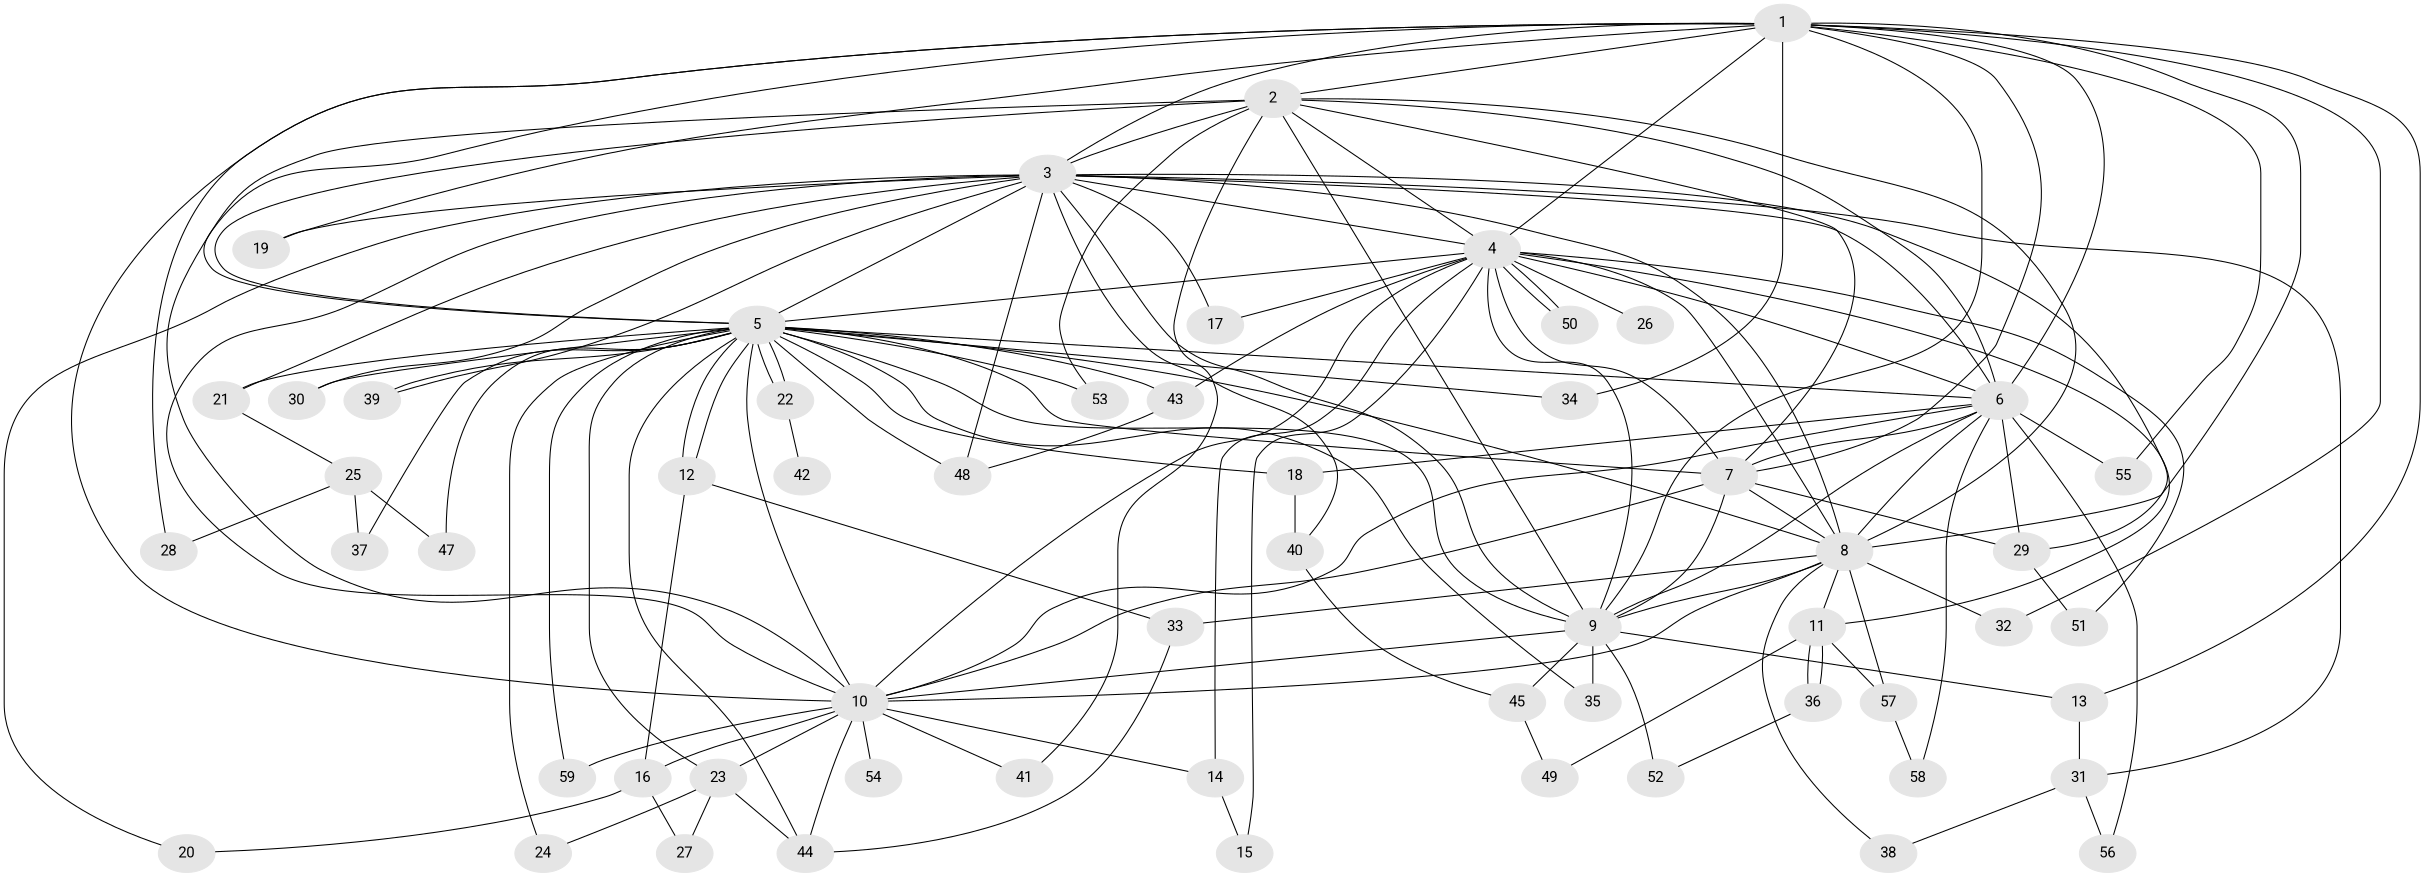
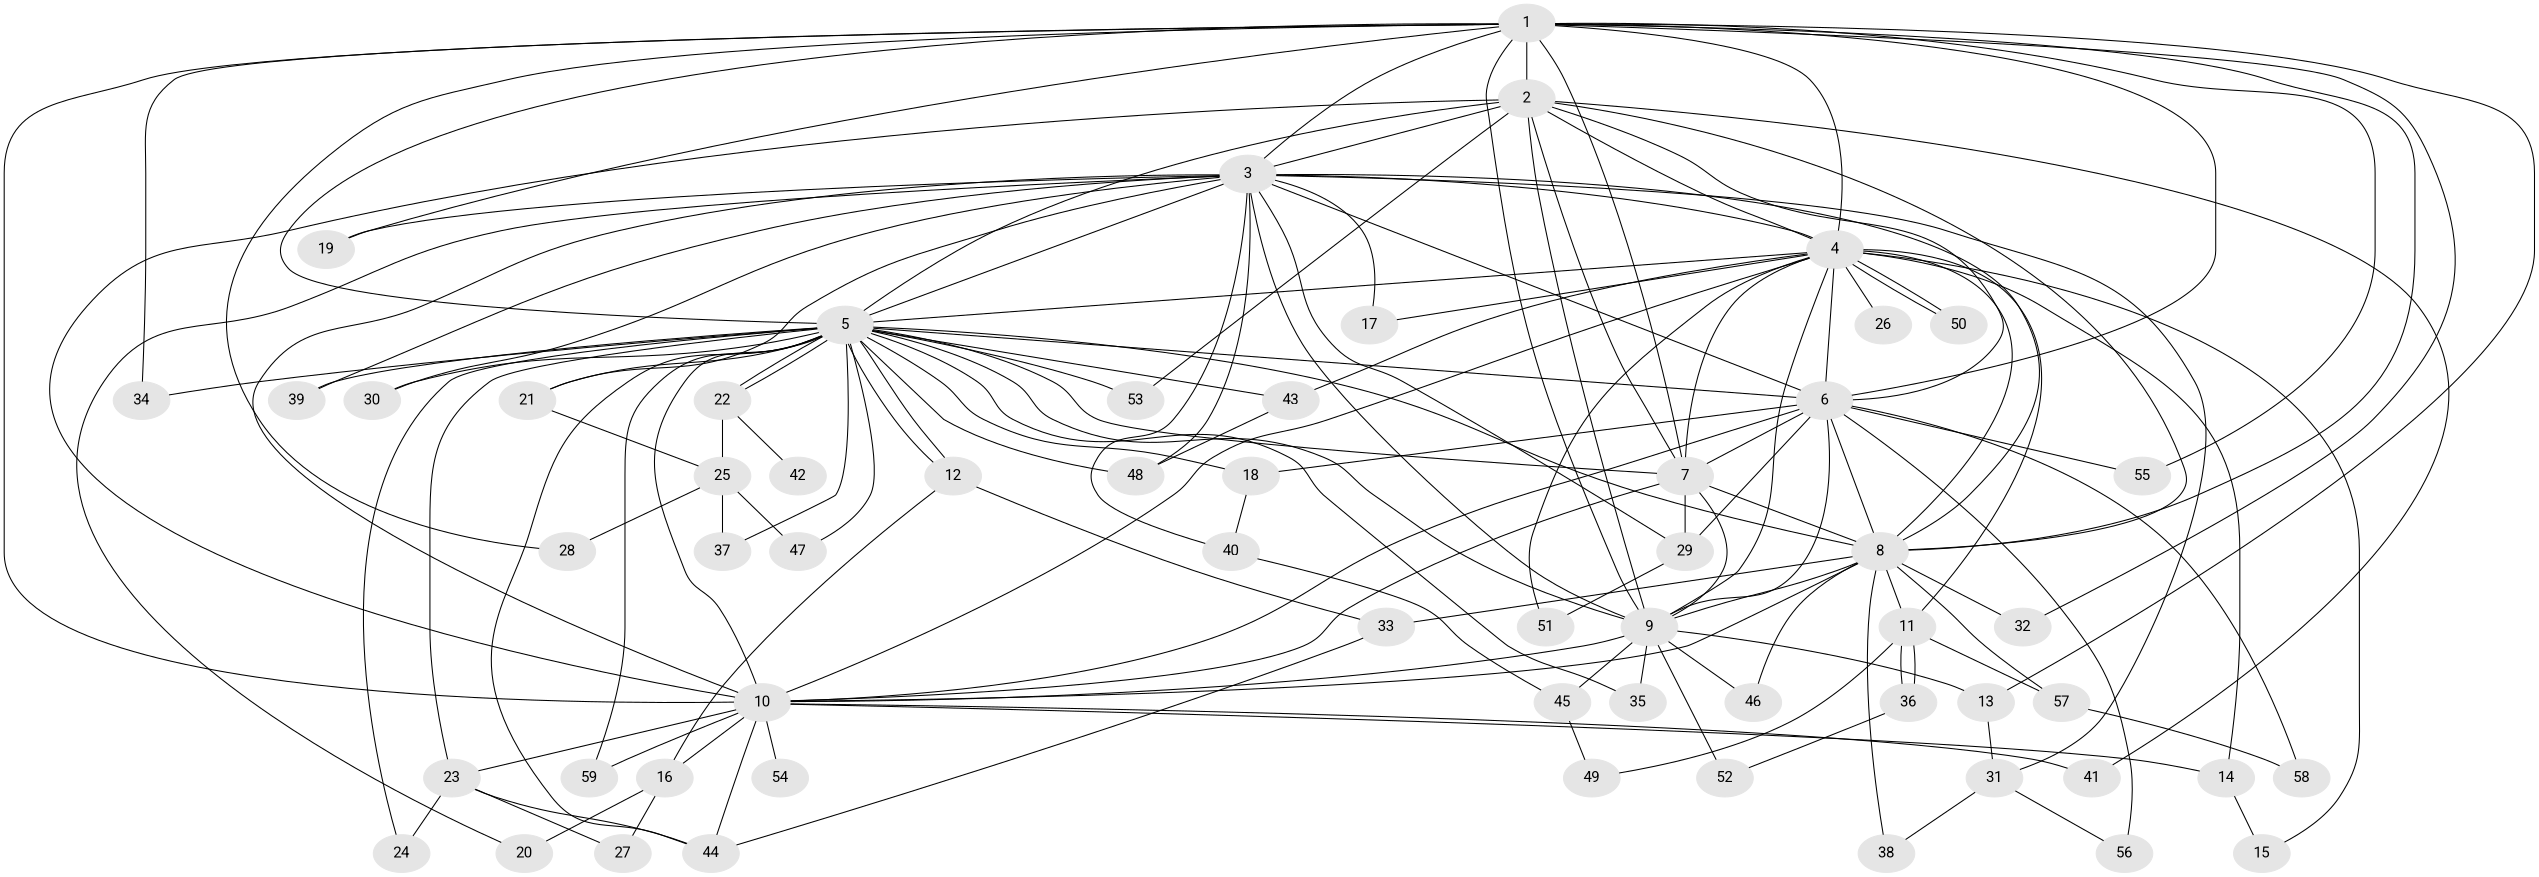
edge "22" -- "25": added
node "46": added
